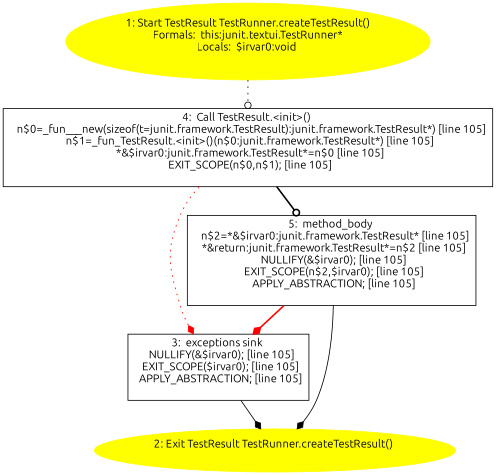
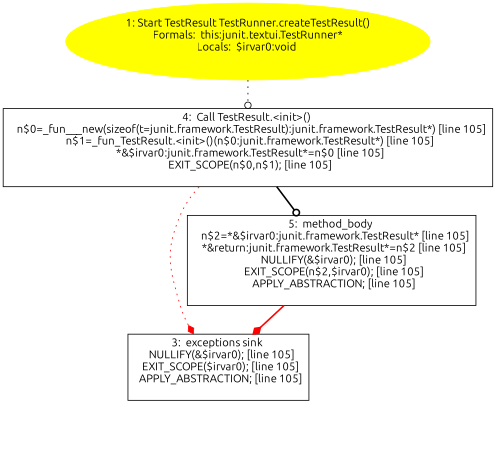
node "2: Exit TestResult TestRunner.createTestResult()": removed
